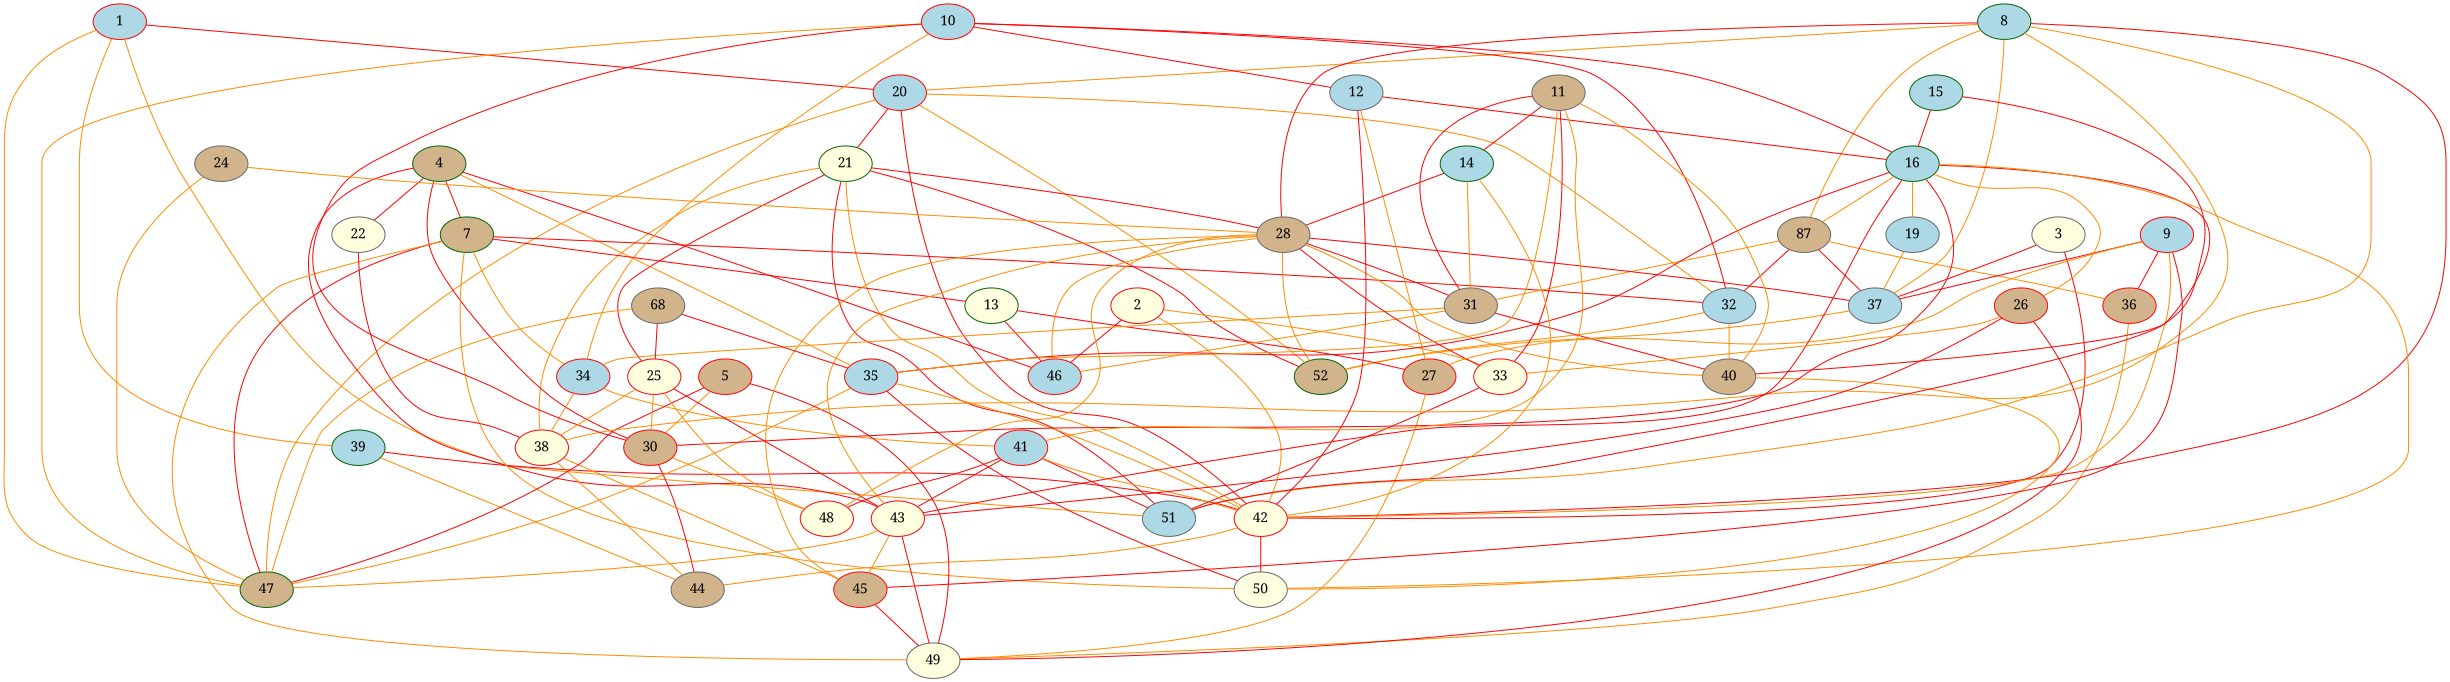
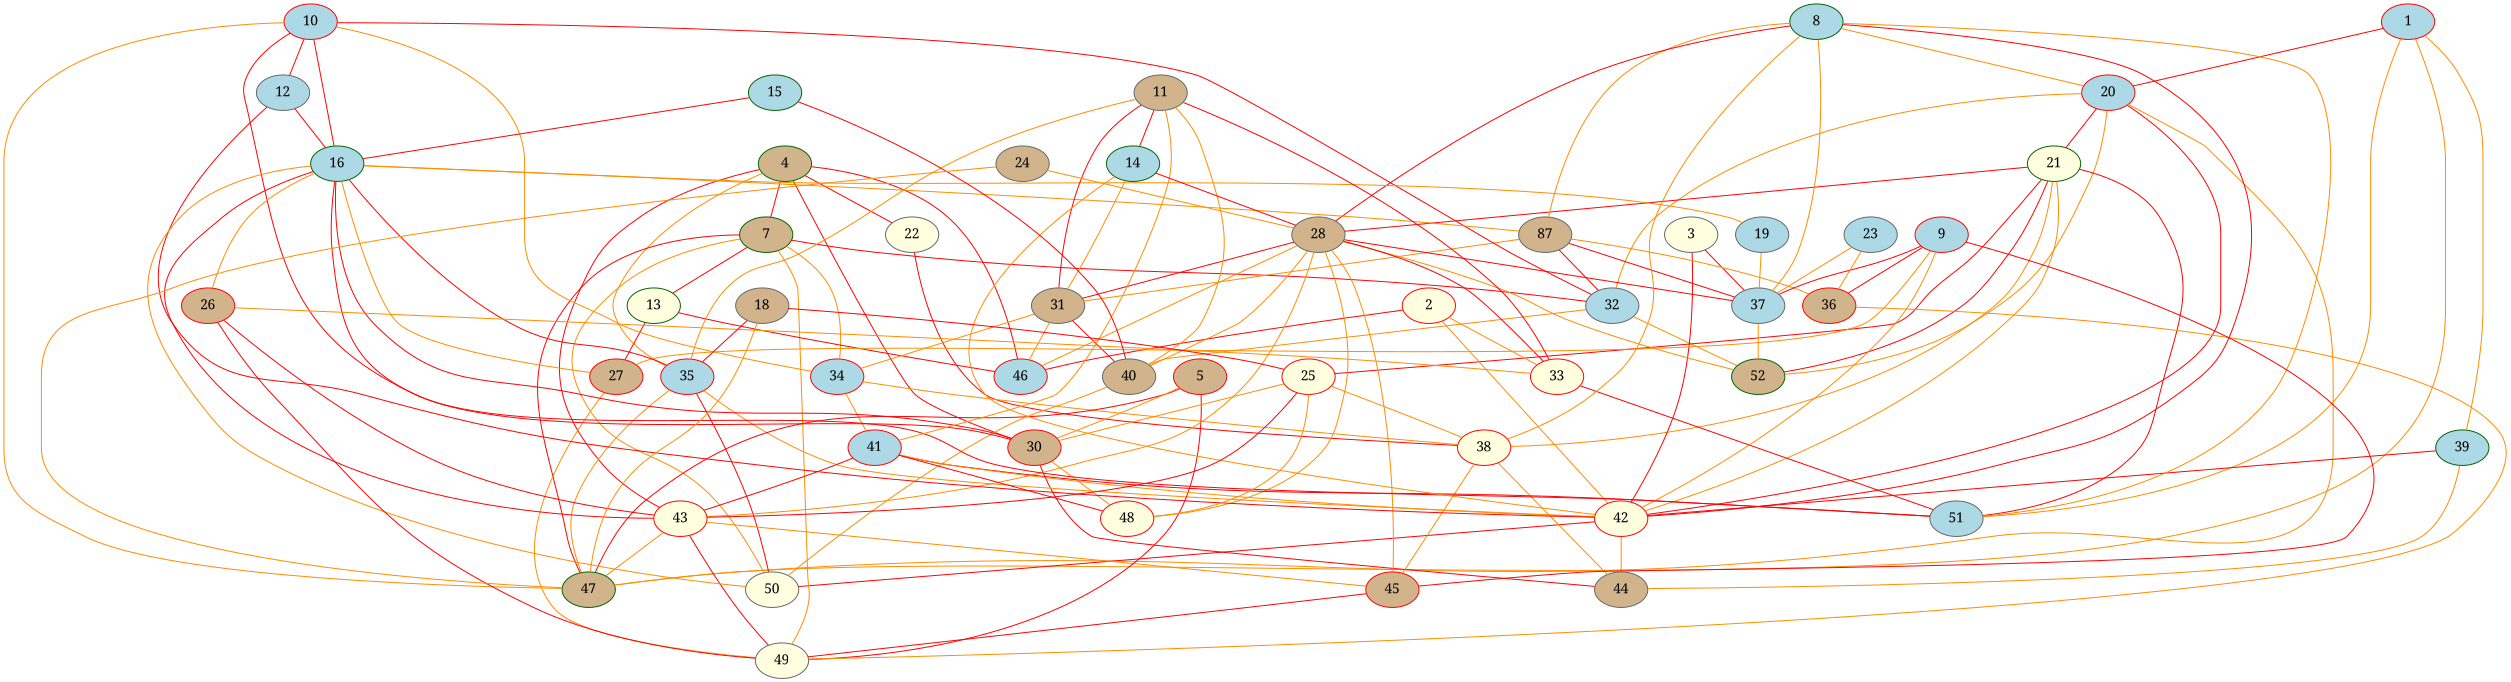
edge "12" -- "27": now "16" -- "27"
node "23": added
node "68": label "68" -> "18"
